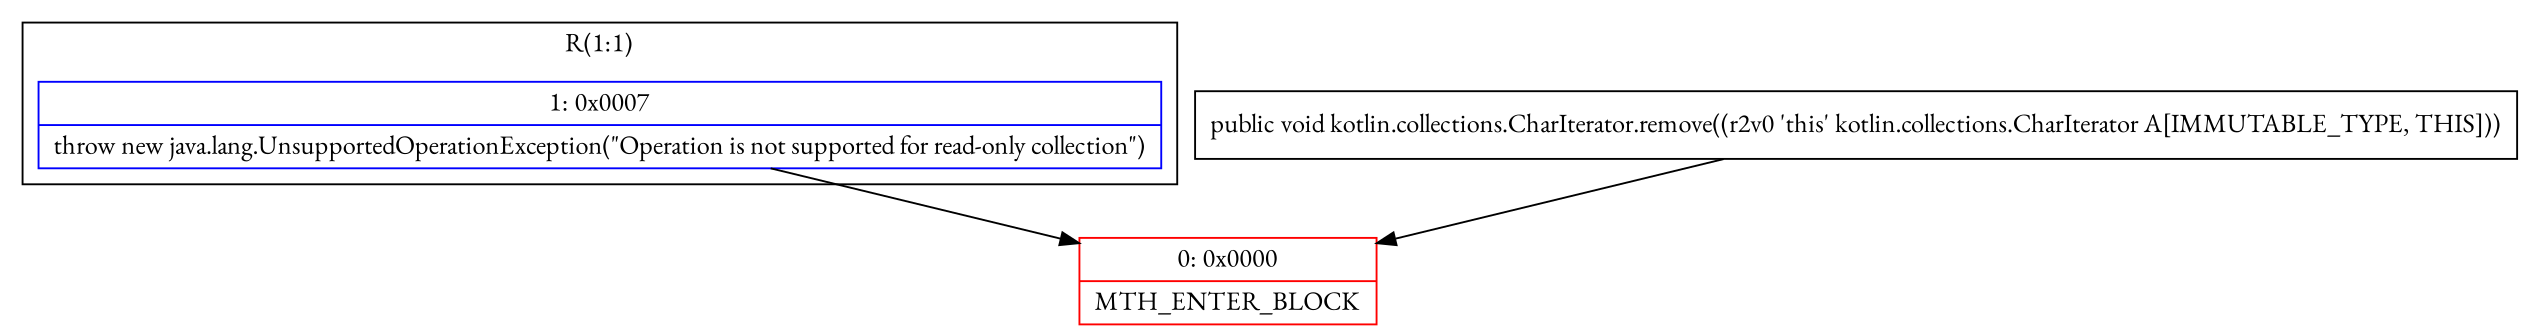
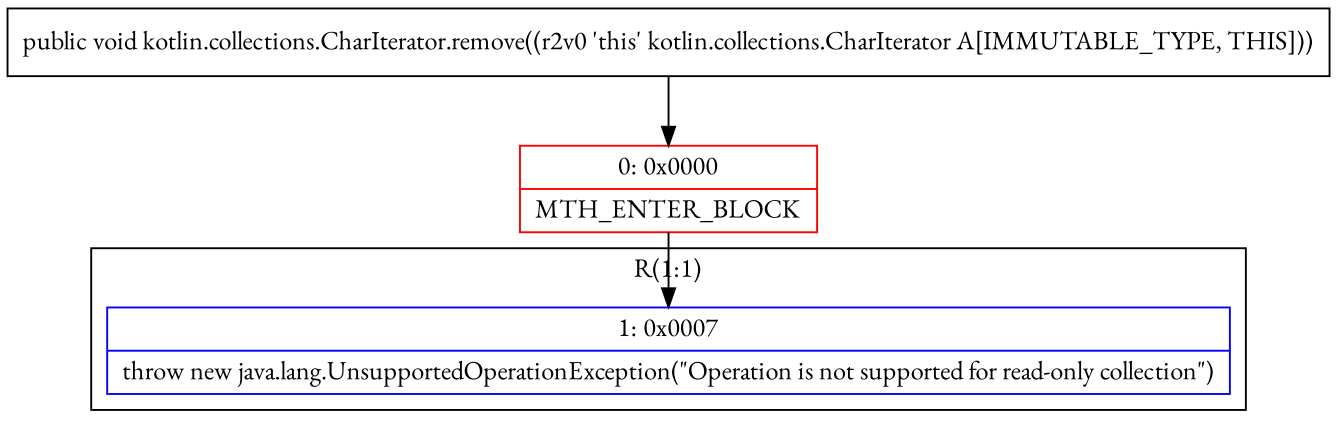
edge "1: 0x0007" -> "0: 0x0000": reversed
